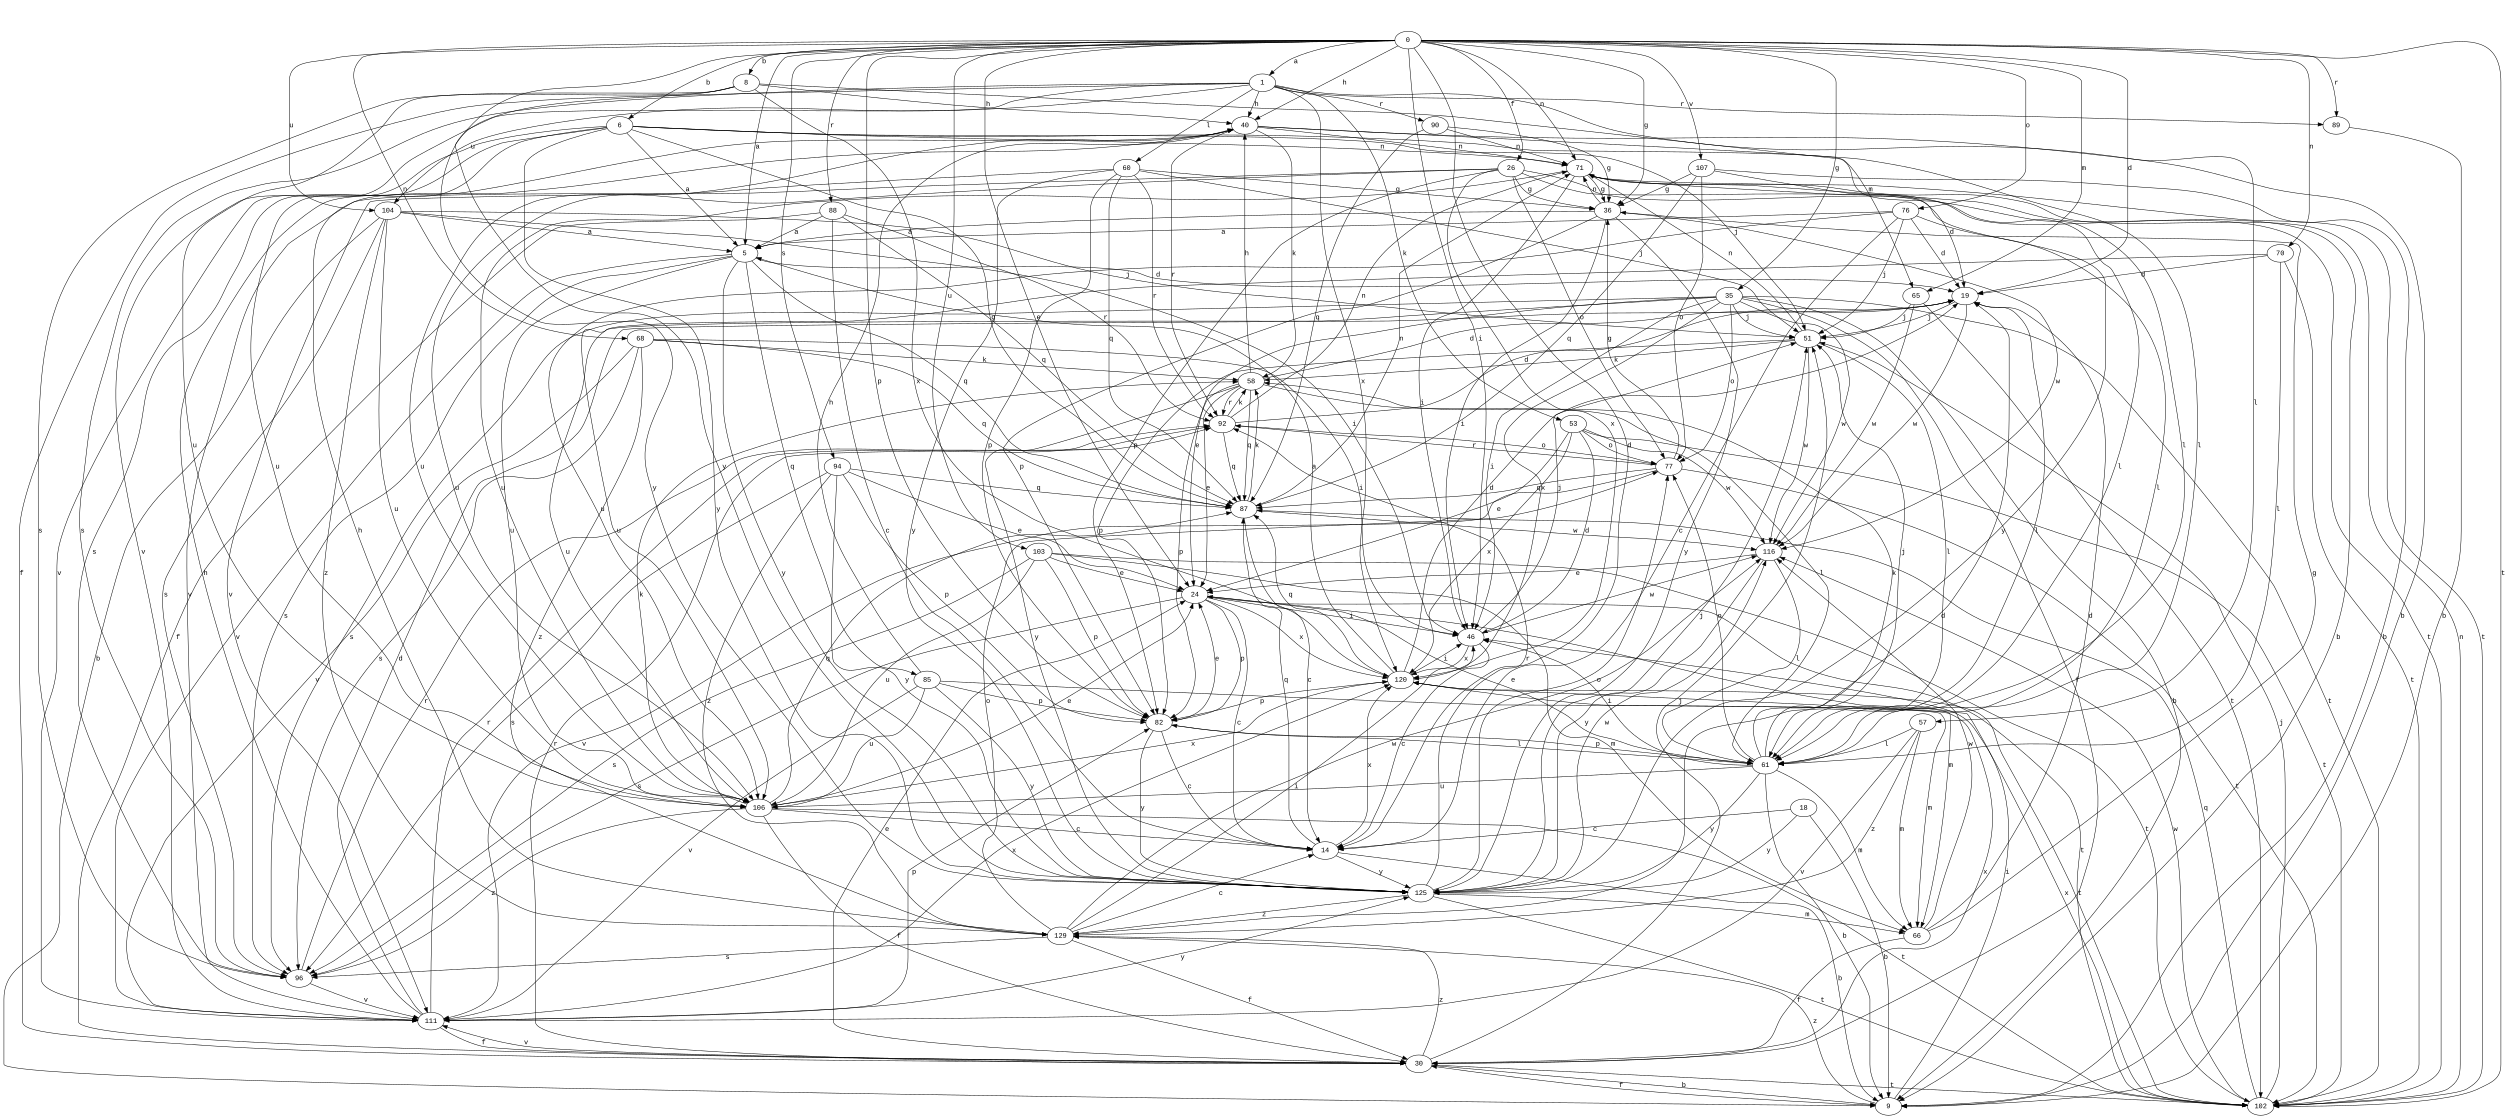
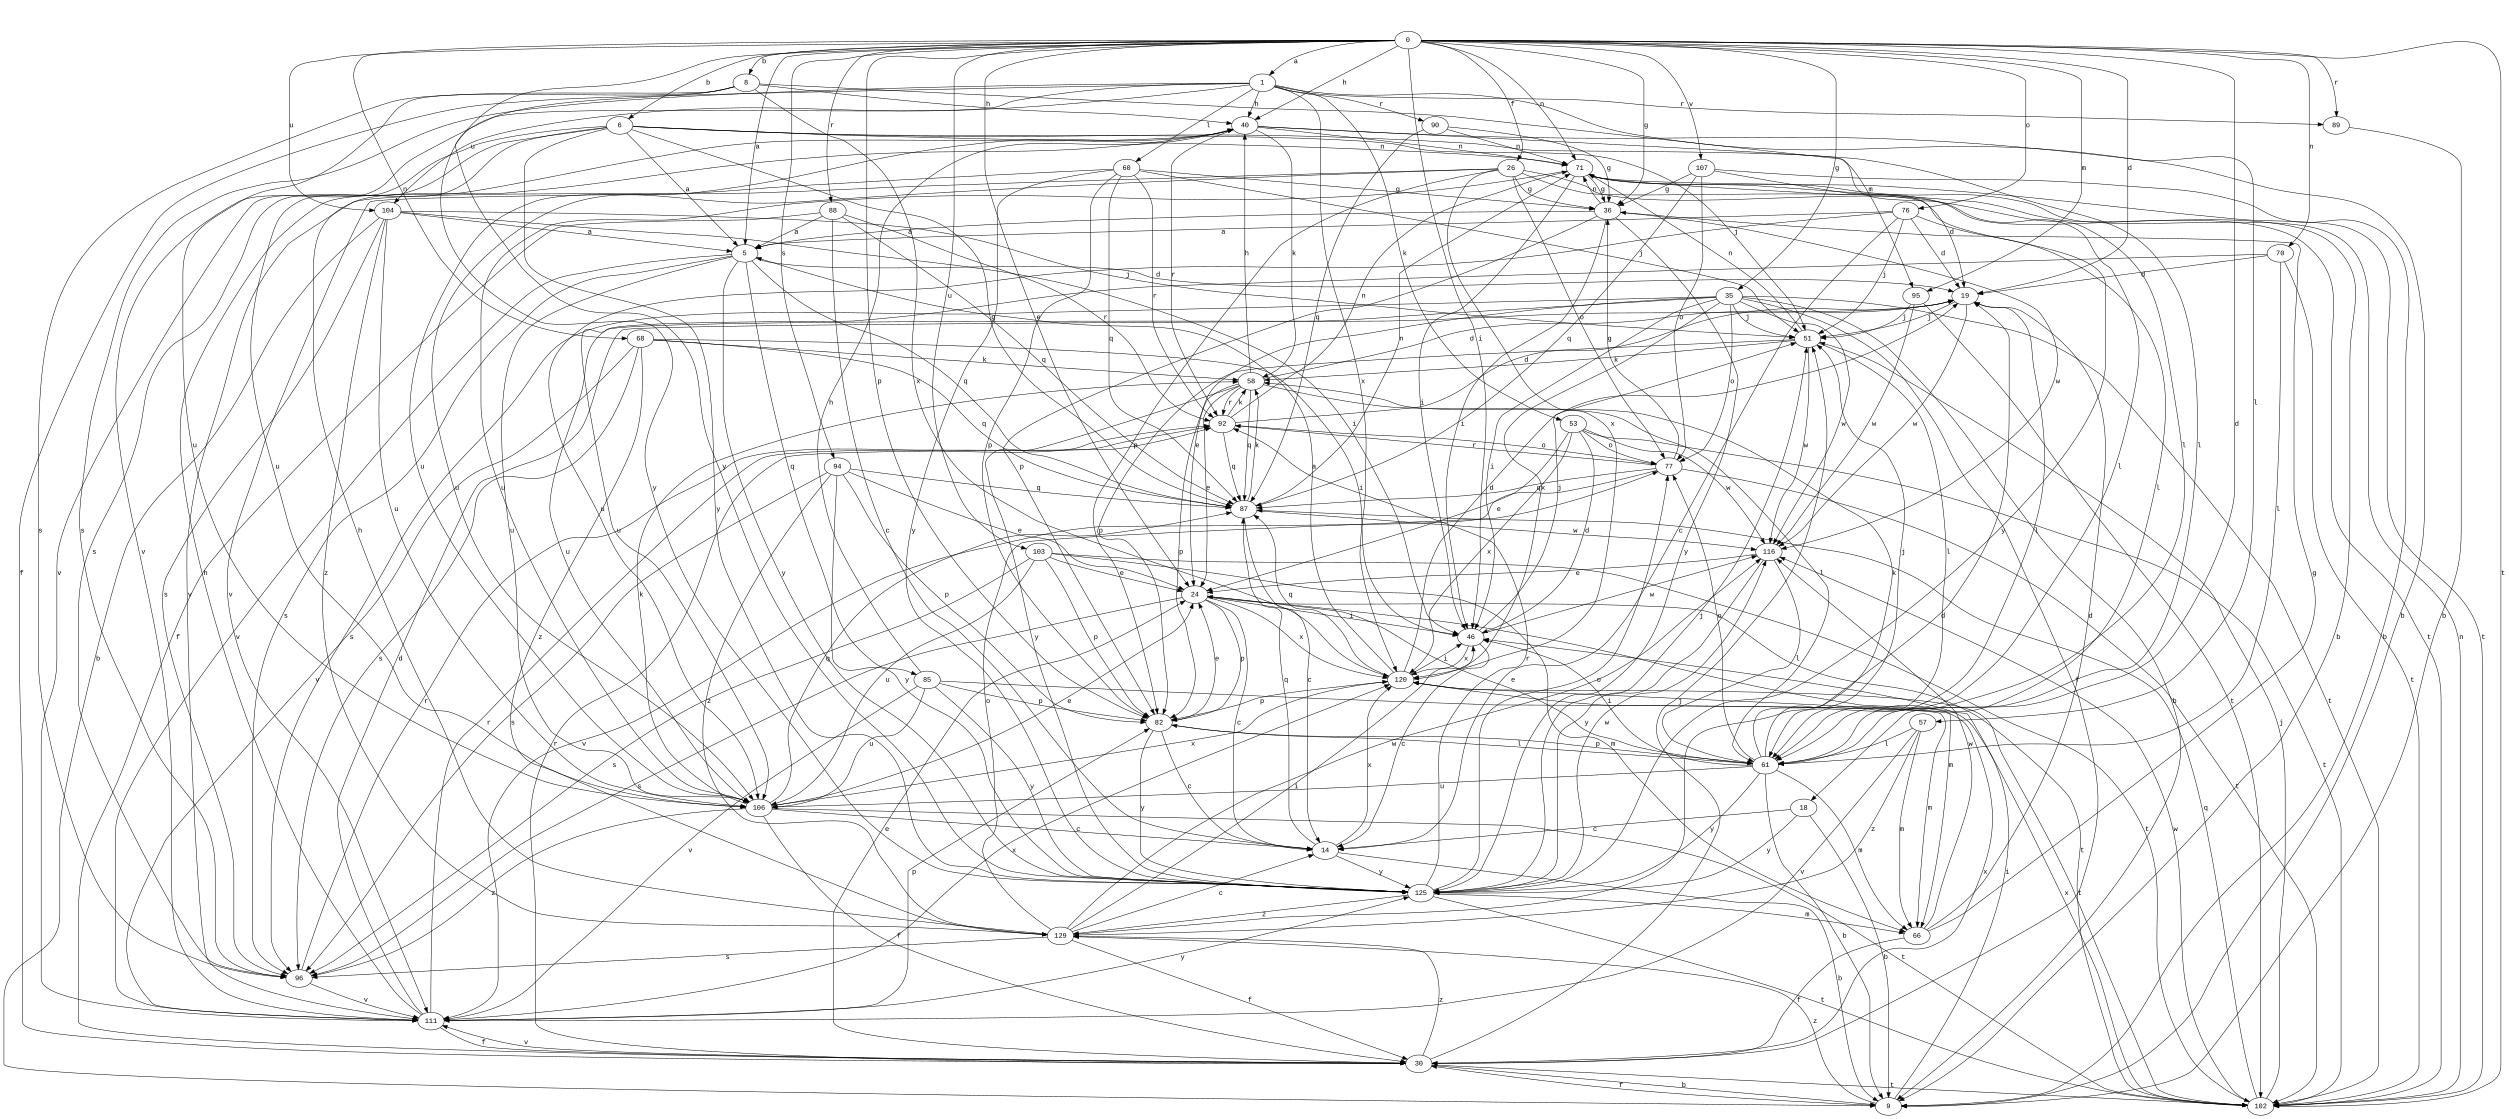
node "65": label "65" -> "95"
edge "0" -> "14": now "0" -> "18"
